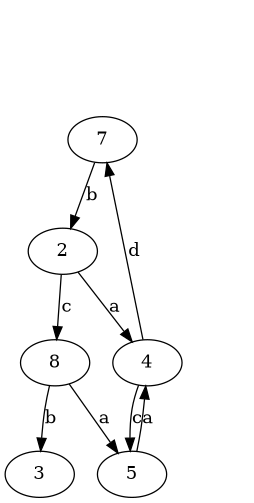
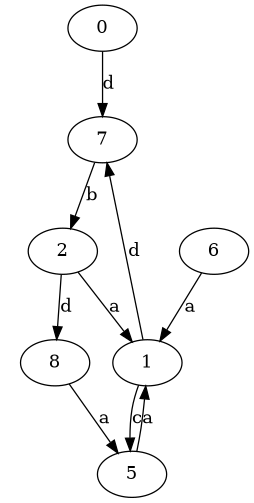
node "0": added
node "6": added
edge "2" -> "8": label "c" -> "d"
node "4": label "4" -> "1"
node "3": removed
